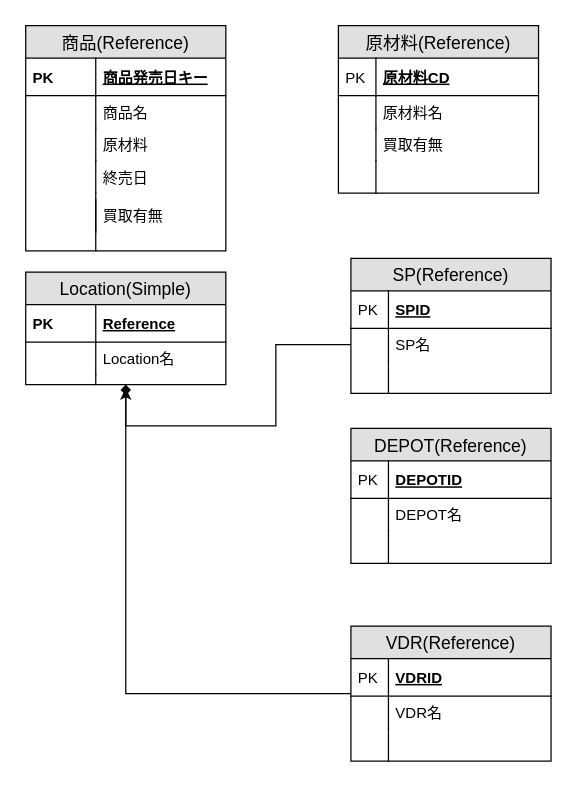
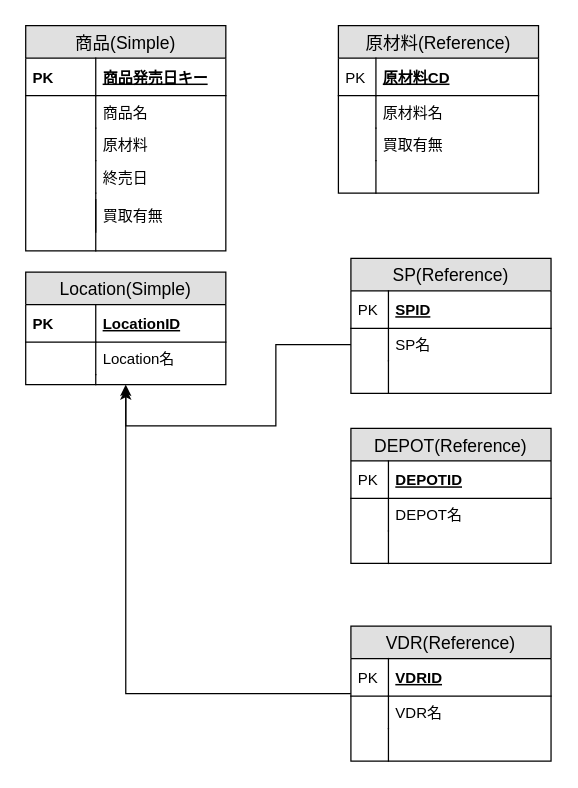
node "商品(Reference)": label "商品(Reference)" -> "商品(Simple)"
node "Reference": label "Reference" -> "LocationID"
edge "VDR(Reference)" -> "Location(Simple)": arrowhead diamond -> classic
